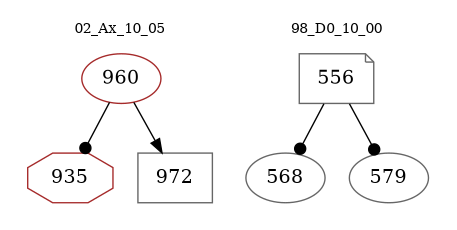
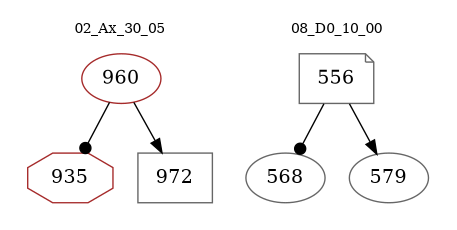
cluster "02_Ax_10_05": label "02_Ax_10_05" -> "02_Ax_30_05"
cluster "98_D0_10_00": label "98_D0_10_00" -> "08_D0_10_00"
edge "556" -> "579": arrowhead dot -> normal
